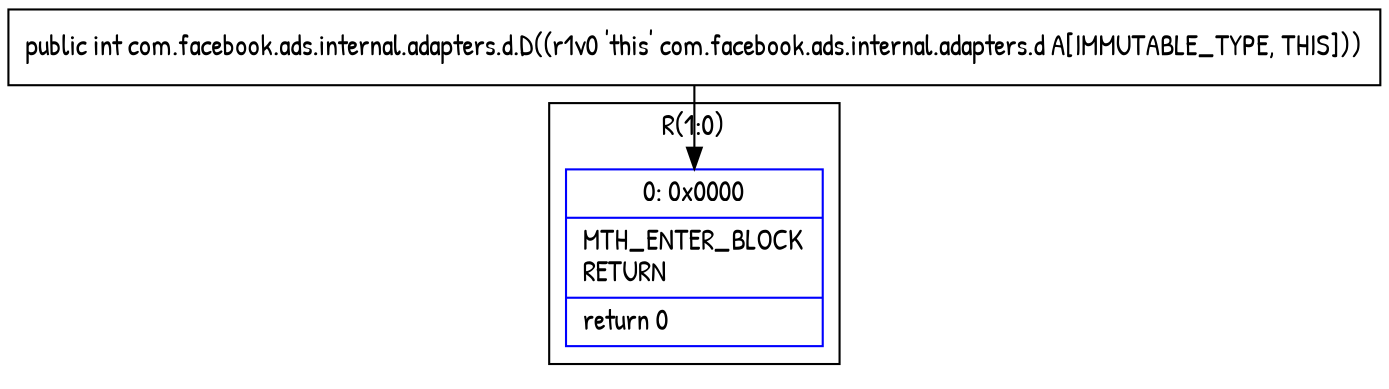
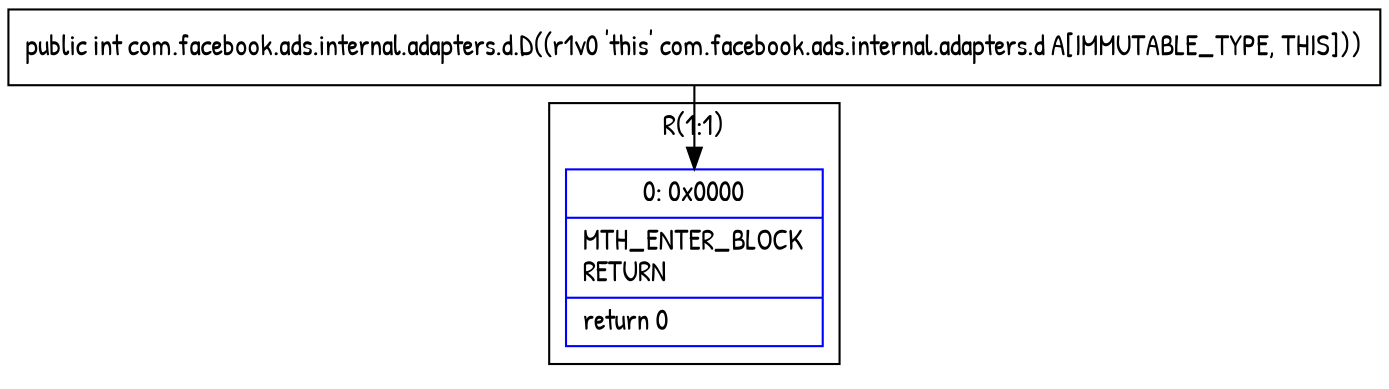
cluster "R(1:0)": label "R(1:0)" -> "R(1:1)"
